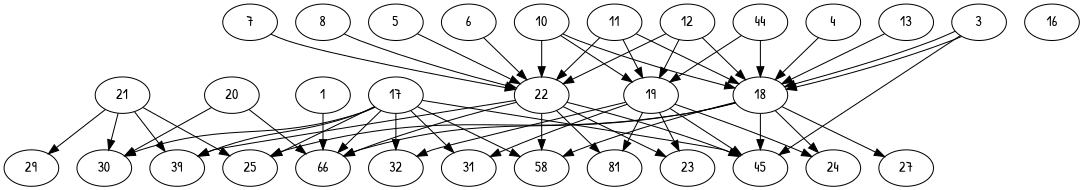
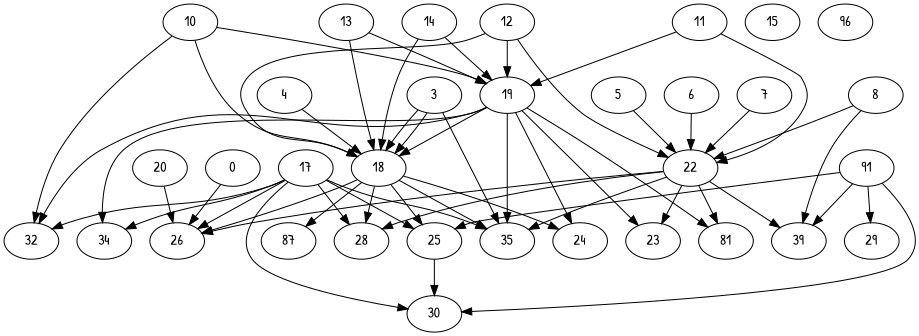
node "44": label "44" -> "14"
node "15": added
node "16": label "16" -> "96"
edge "10" -> "22": now "10" -> "32"
edge "13" -> "19": added
edge "11" -> "18": now "19" -> "18"
node "21": label "21" -> "91"
node "1": label "1" -> "0"
edge "20" -> "30": now "25" -> "30"
edge "17" -> "39": now "8" -> "39"
node "66": label "66" -> "26"
node "31": label "31" -> "34"
node "58": label "58" -> "28"
node "45": label "45" -> "35"
node "27": label "27" -> "87"
